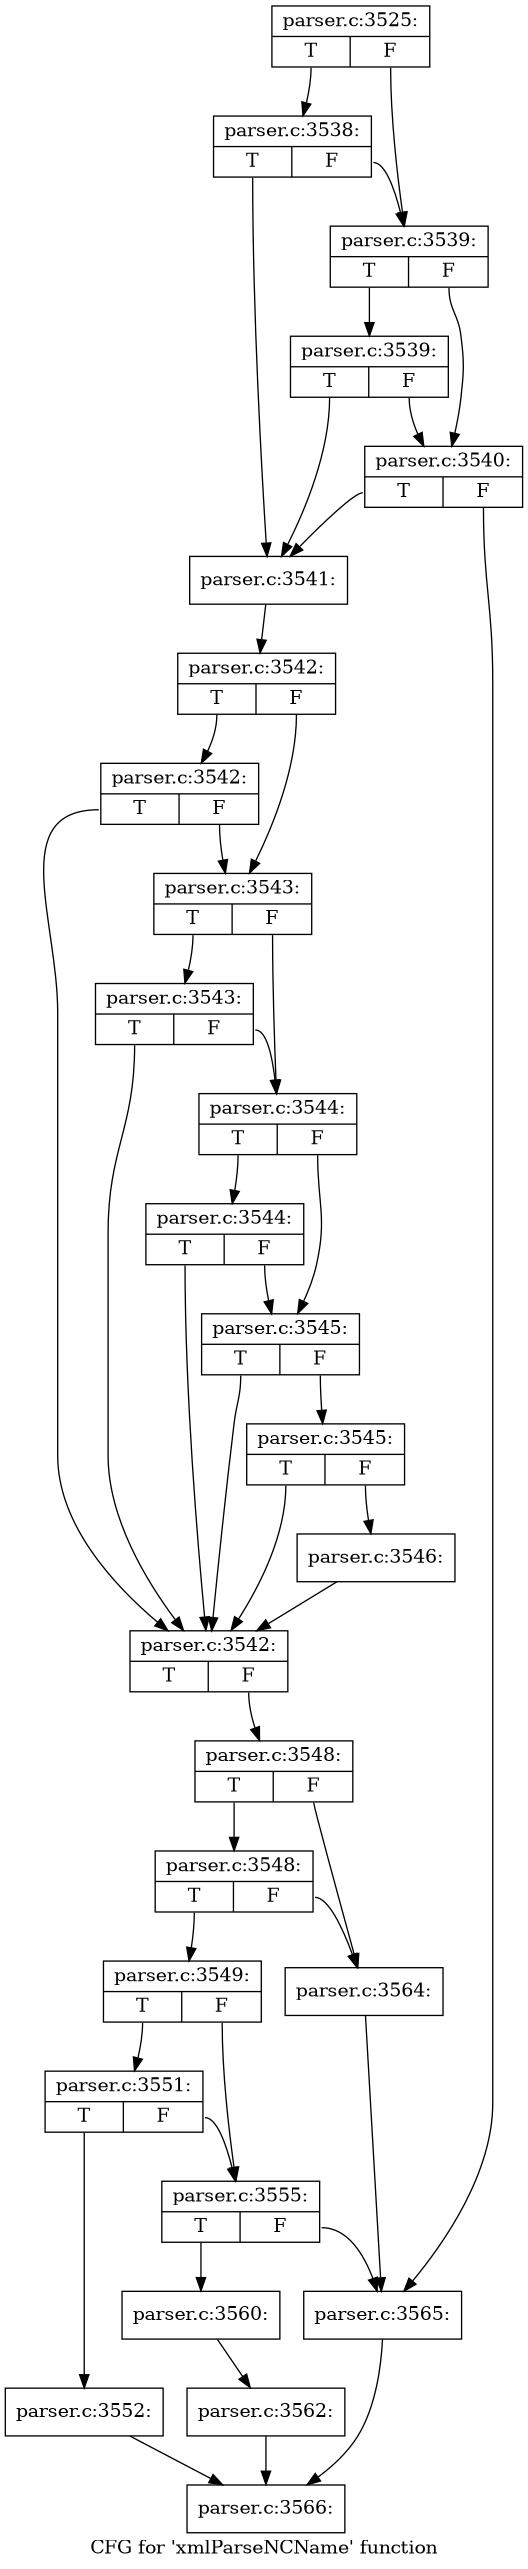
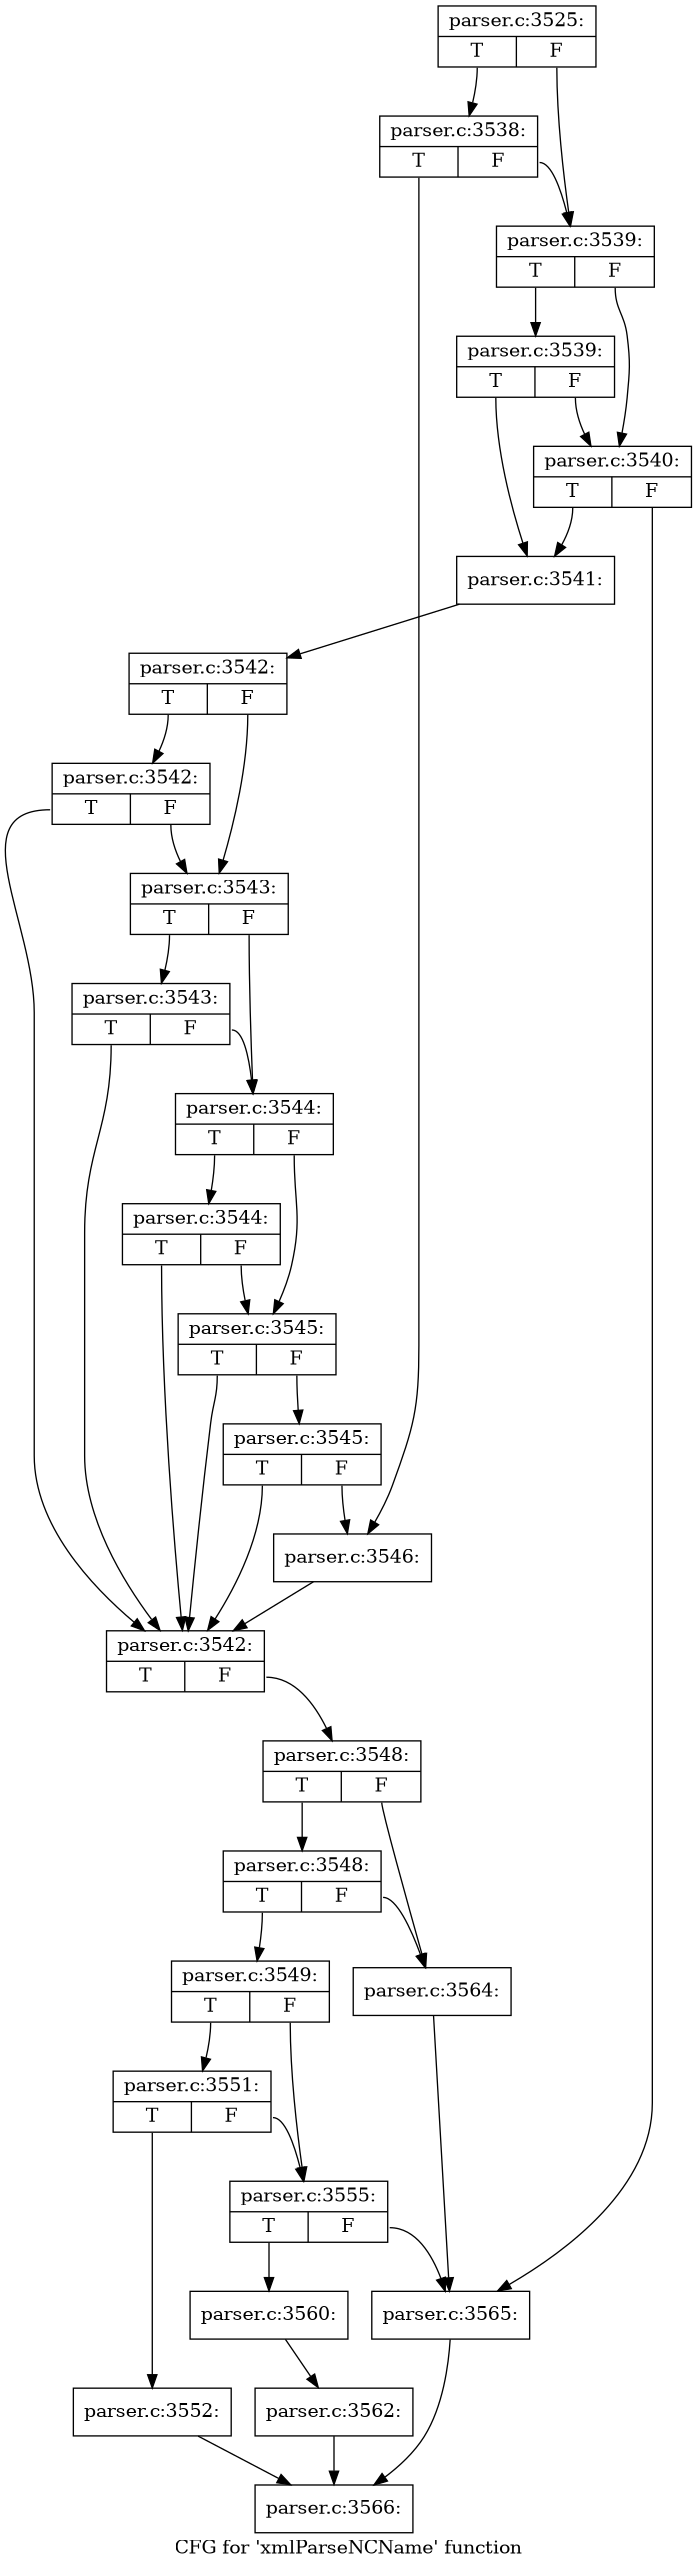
edge "parser.c:3538:" -> "parser.c:3541:": now "parser.c:3538:" -> "parser.c:3546:"
